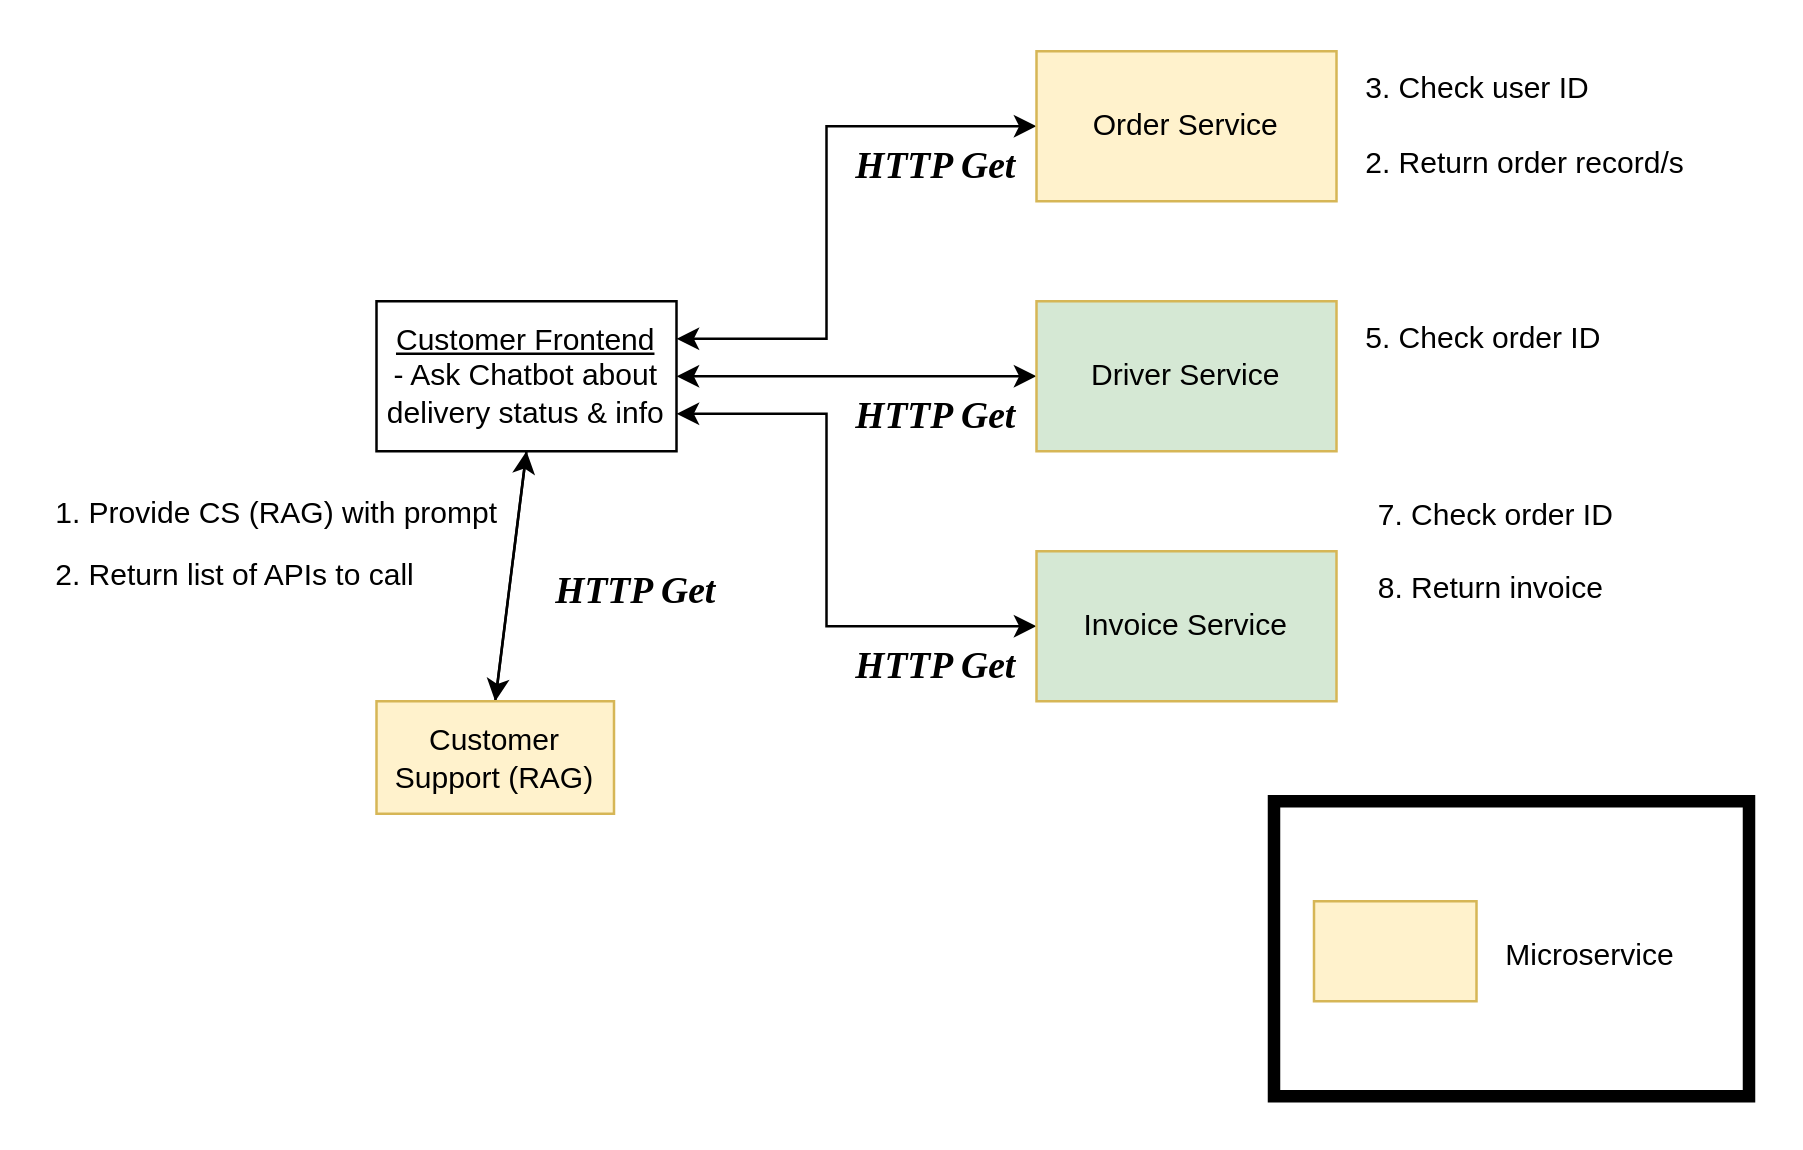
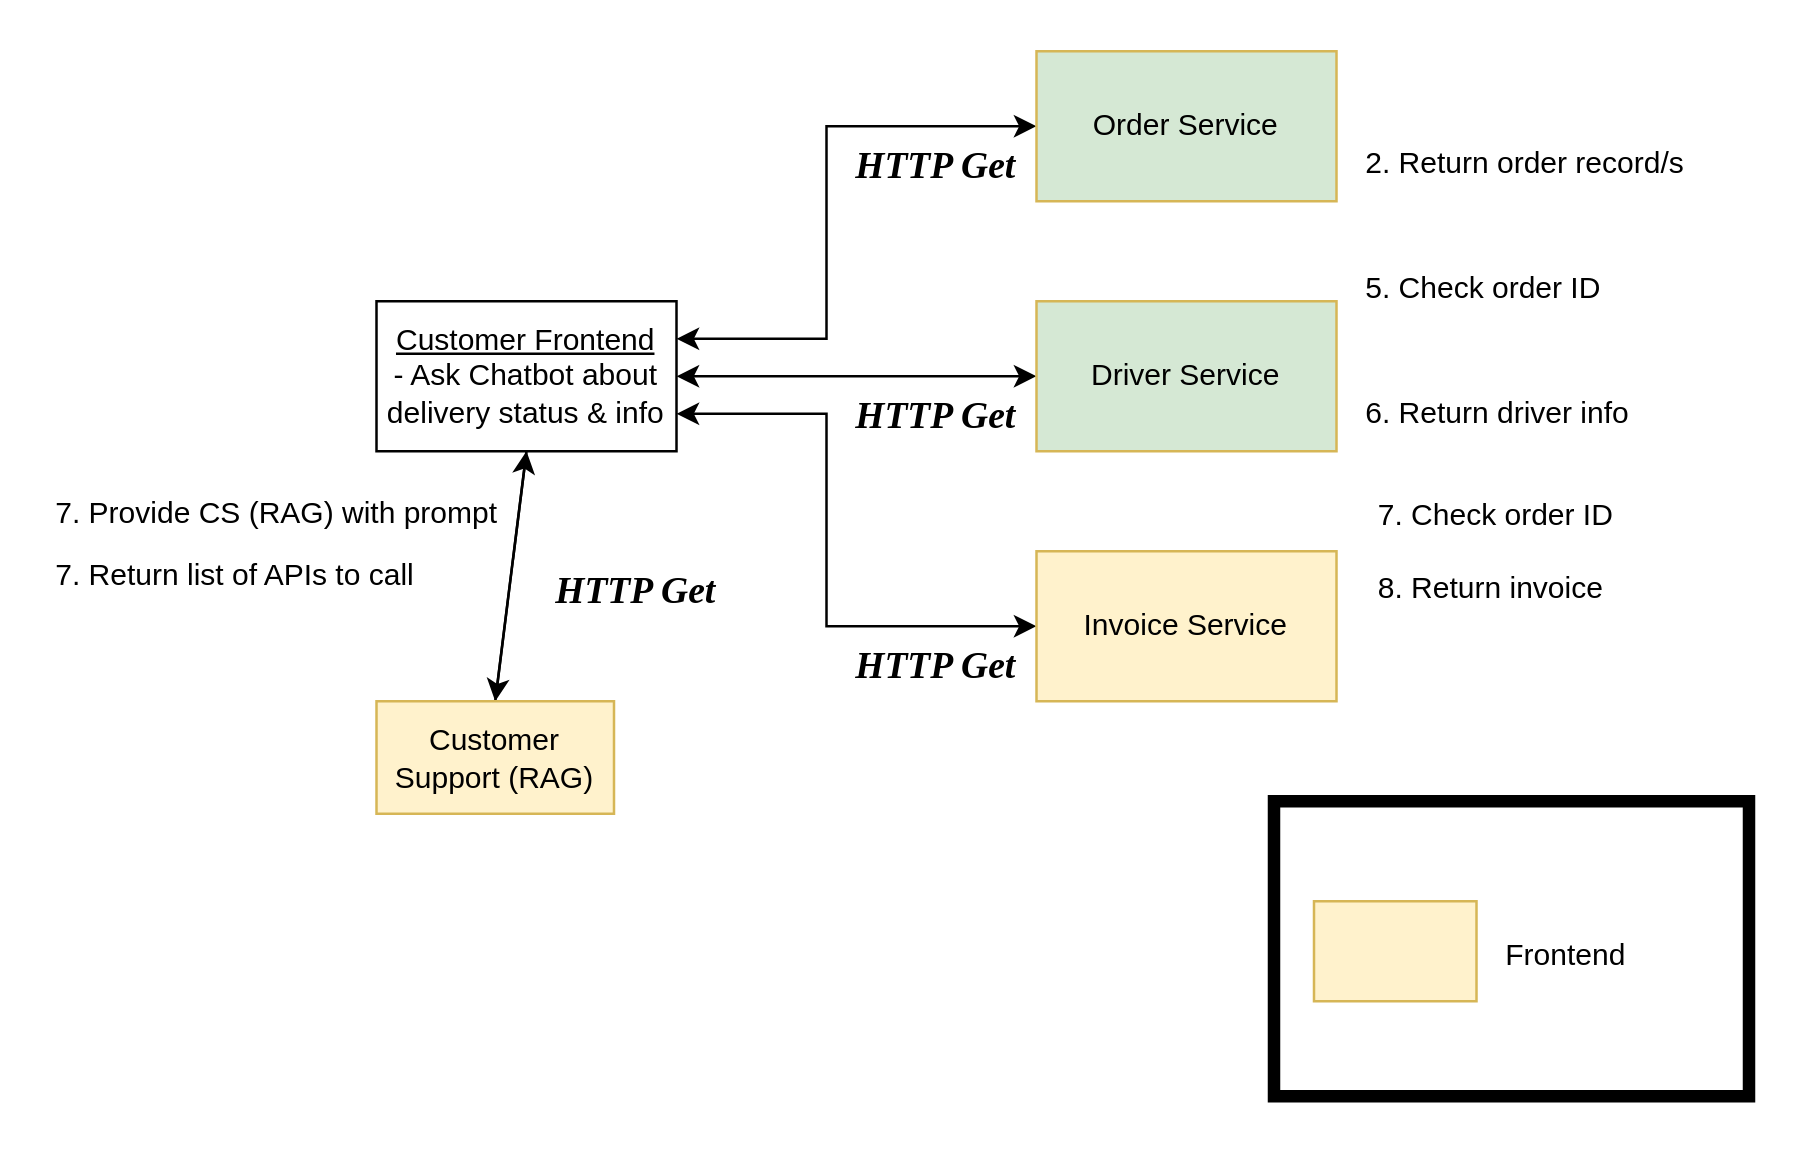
node "3. Check user ID": removed
node "Order Service": fillcolor #fff2cc -> #d5e8d4
node "5. Check order ID": moved (1511, 339) -> (1511, 289)
node "6. Return driver info": added
node "1. Provide CS (RAG) with prompt": label "1. Provide CS (RAG) with prompt" -> "7. Provide CS (RAG) with prompt"
node "2. Return list of APIs to call": label "2. Return list of APIs to call" -> "7. Return list of APIs to call"
node "Invoice Service": fillcolor #d5e8d4 -> #fff2cc
node "Microservice": label "Microservice" -> "Frontend"
